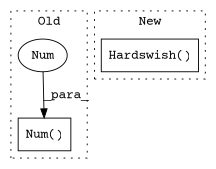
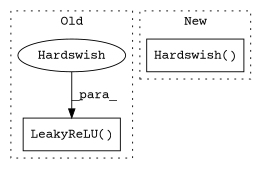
node "Num": label "Num" -> "Hardswish"
node "Num()": label "Num()" -> "LeakyReLU()"
